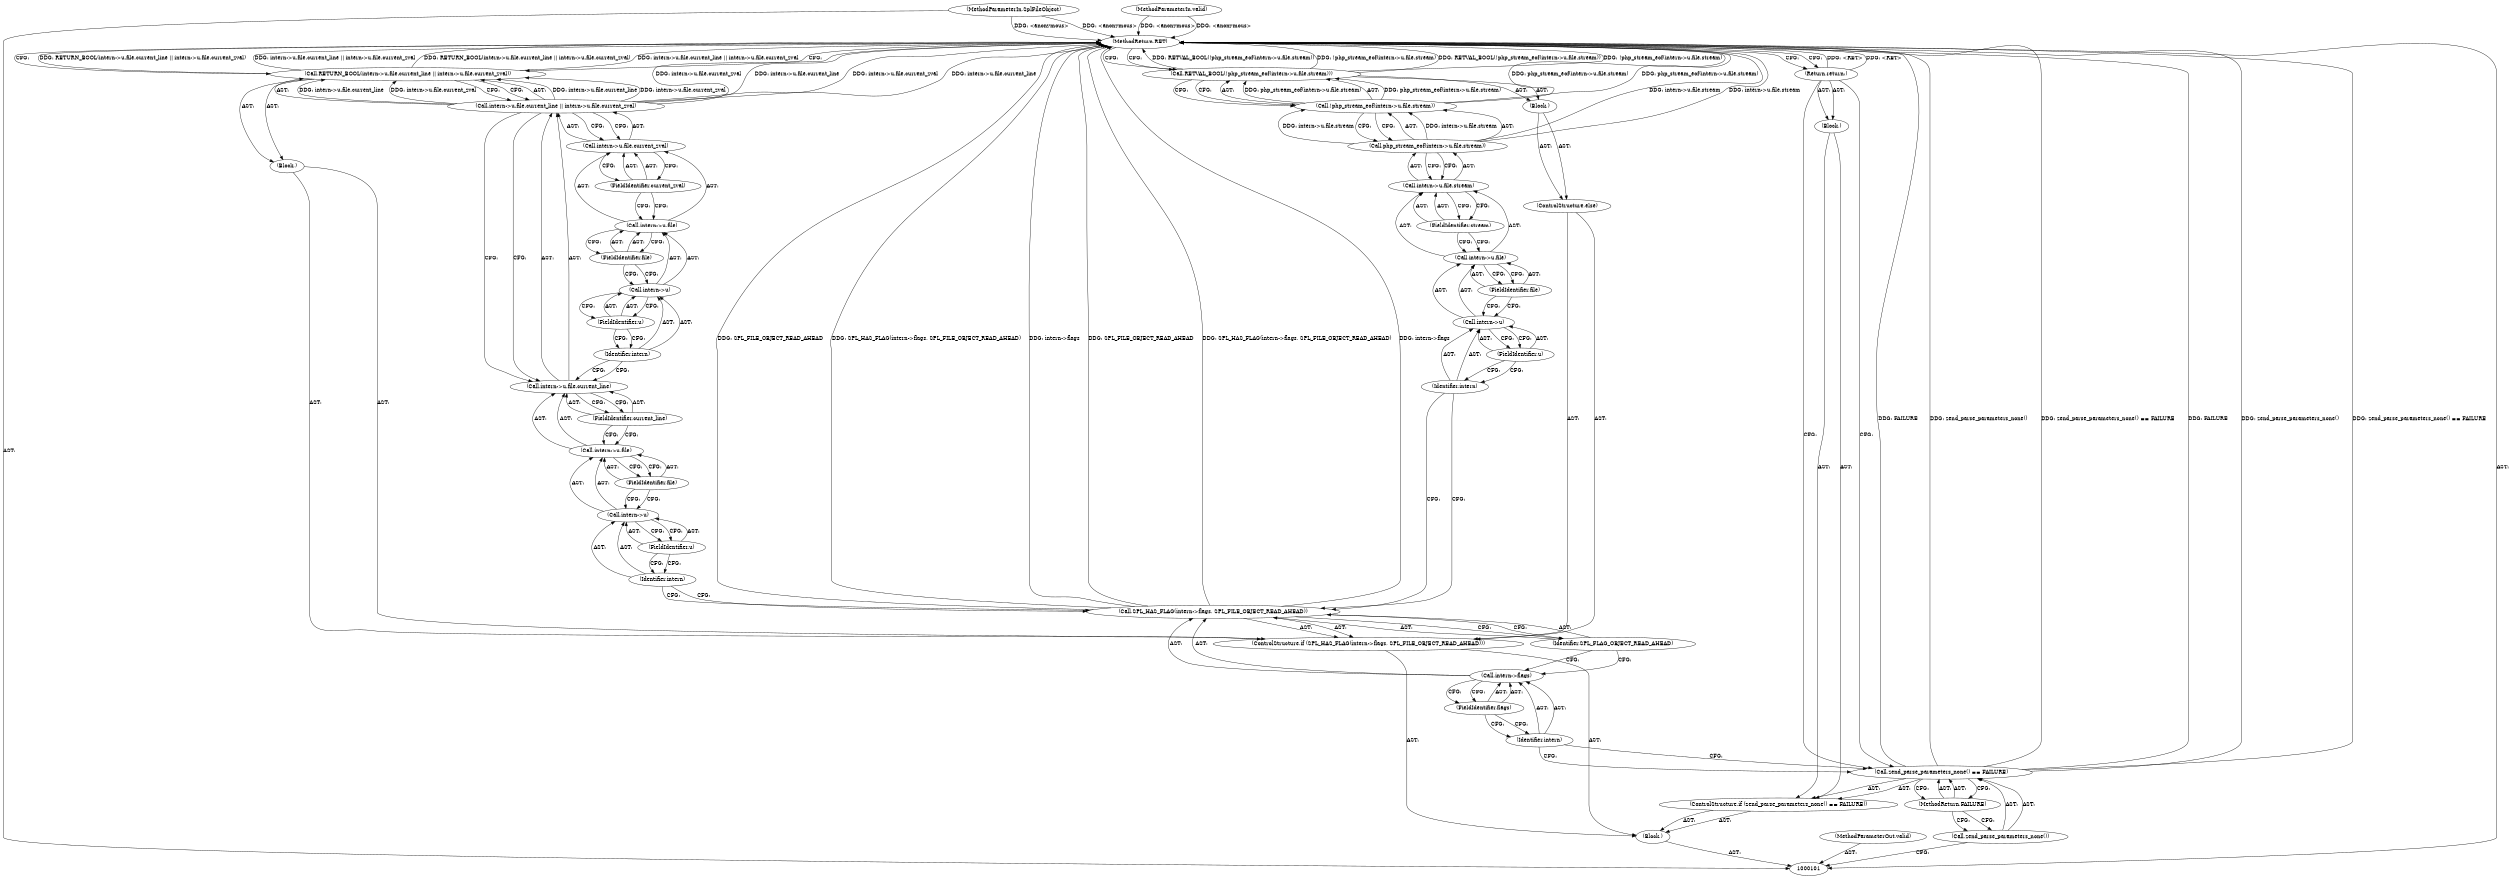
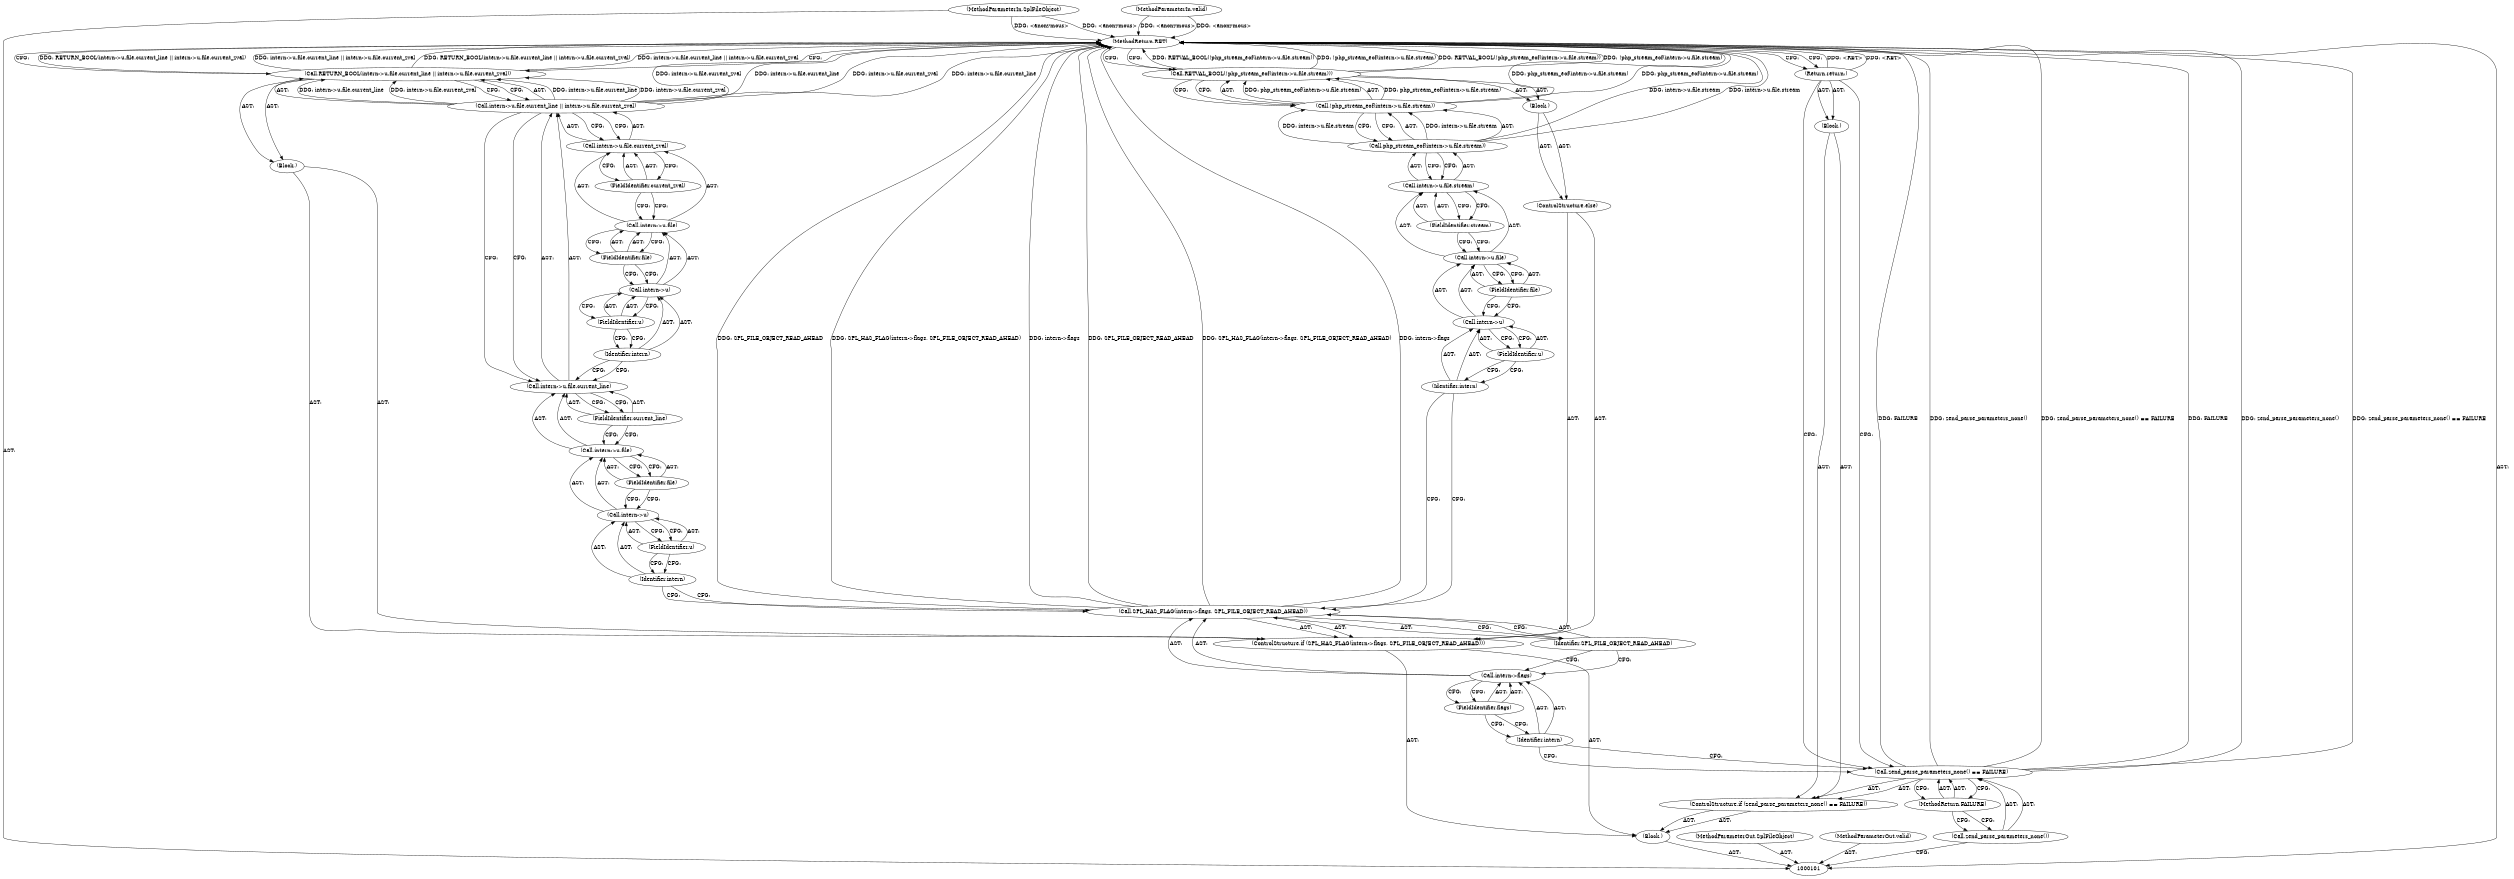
node "(Identifier,SPL_FLAG_OBJECT_READ_AHEAD)": label "(Identifier,SPL_FLAG_OBJECT_READ_AHEAD)" -> "(Identifier,SPL_FILE_OBJECT_READ_AHEAD)"
node "(MethodParameterOut,SplFileObject)": added
